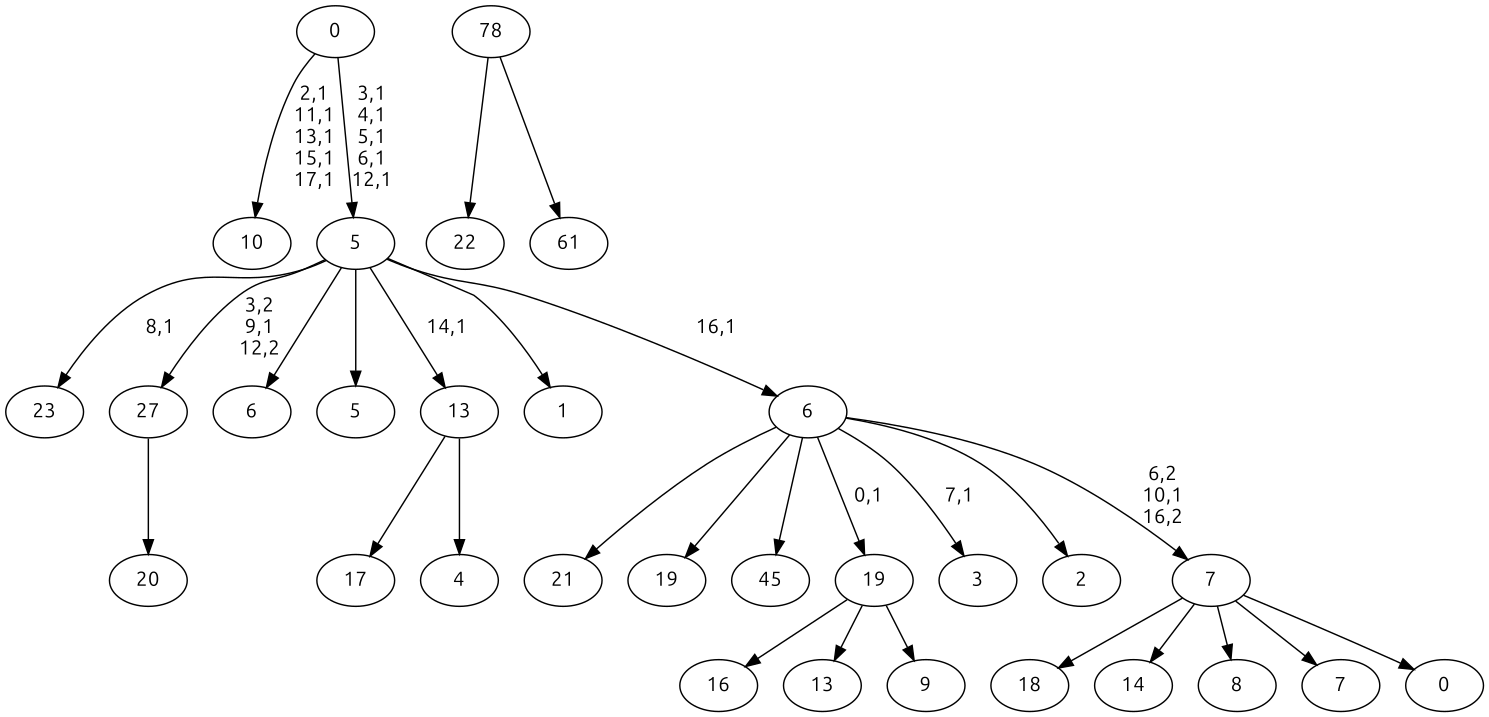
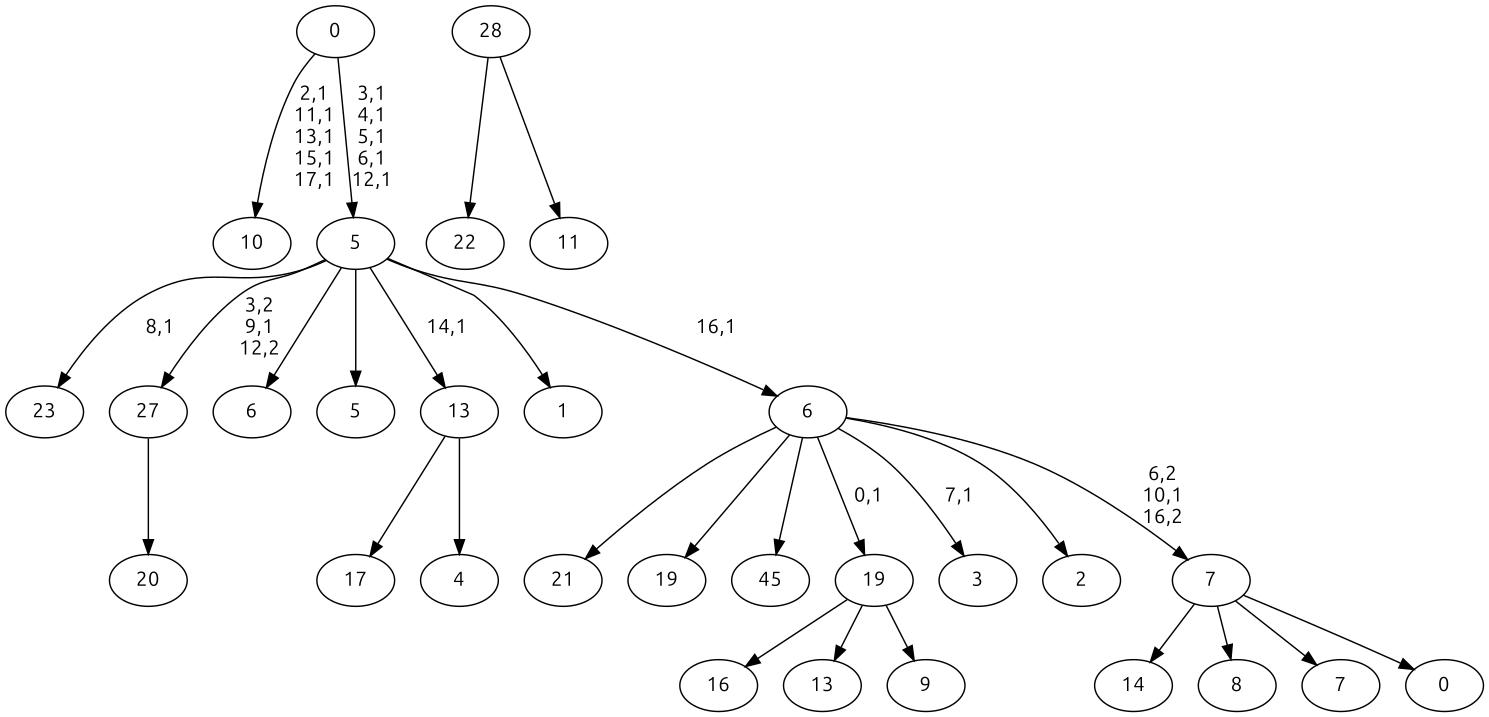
node "78": label "78" -> "28"
node "61": label "61" -> "11"
node "18": removed
